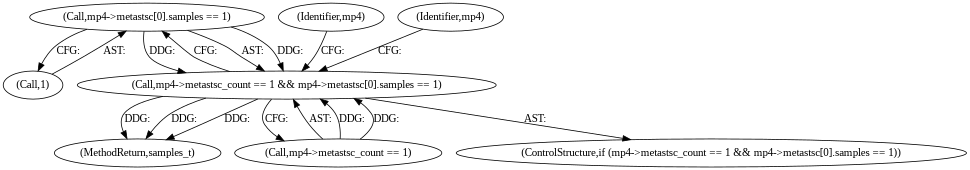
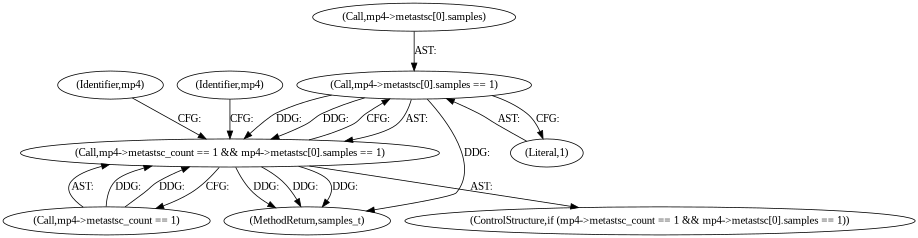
node "(Call,mp4->metastsc[0].samples)": added
node "(Call,1)": label "(Call,1)" -> "(Literal,1)"
edge "(Call,mp4->metastsc[0].samples == 1)" -> "(MethodReturn,samples_t)": added, label "DDG:"
